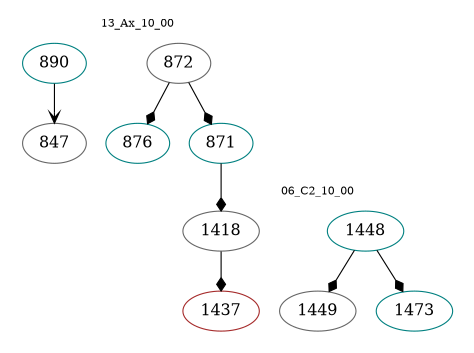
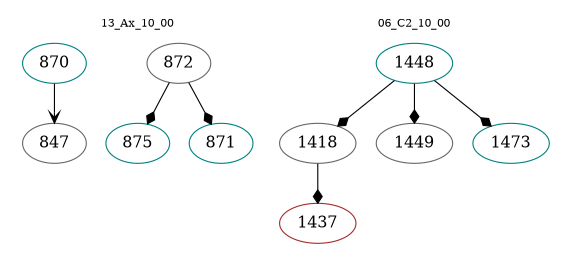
node "890": label "890" -> "870"
node "876": label "876" -> "875"
edge "871" -> "1418": now "1448" -> "1418"
